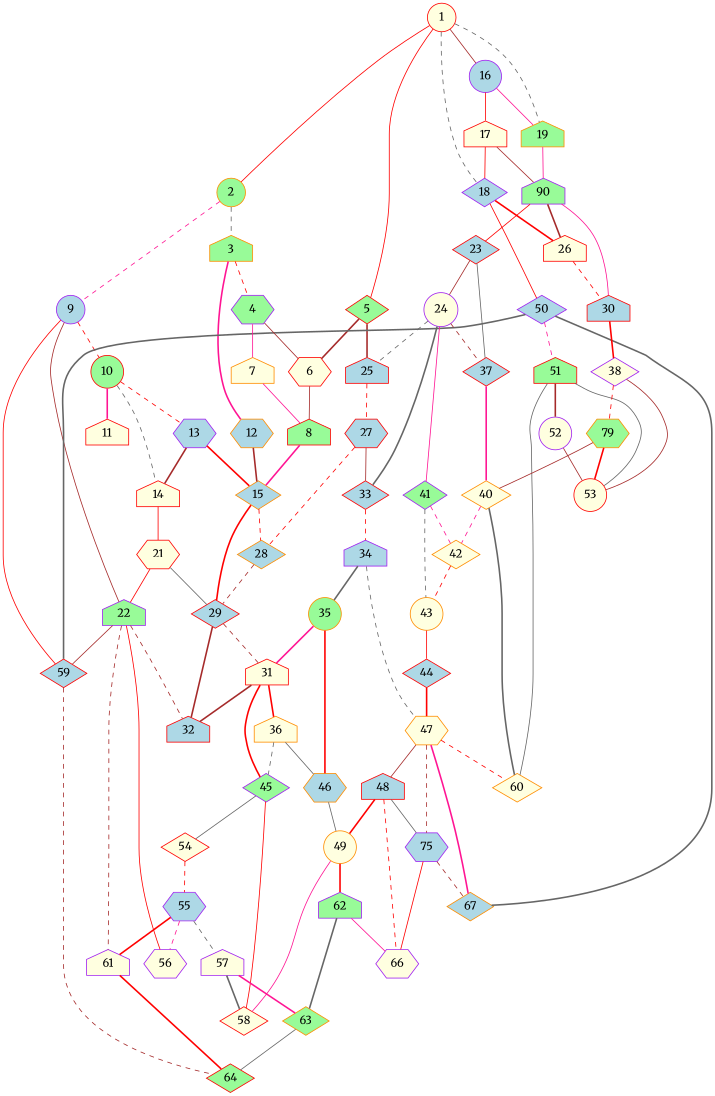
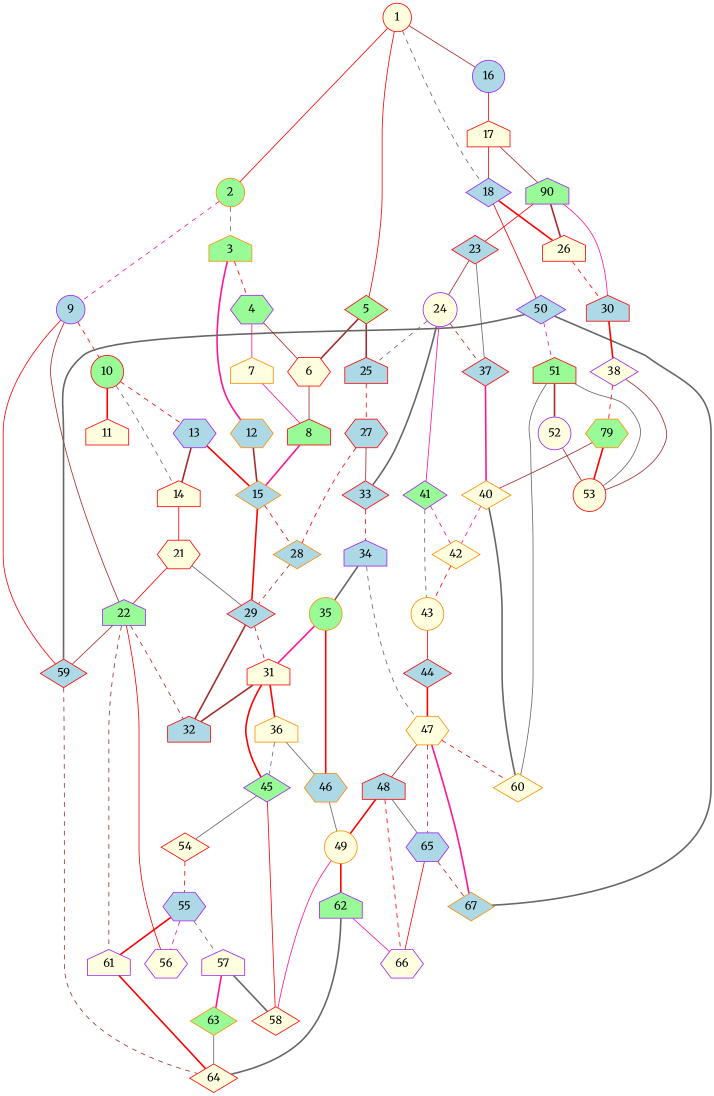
node "19": removed
edge "10" -- "11": color deeppink -> red
node "75": label "75" -> "65"
edge "62" -- "63": now "62" -- "64"
node "64": fillcolor palegreen -> lightyellow
